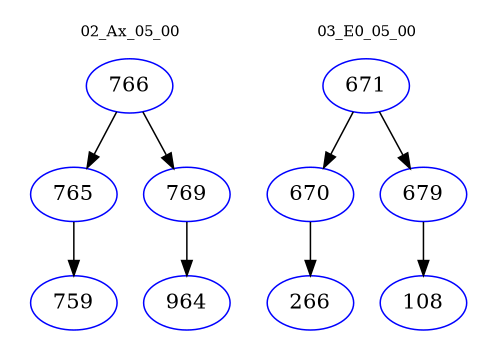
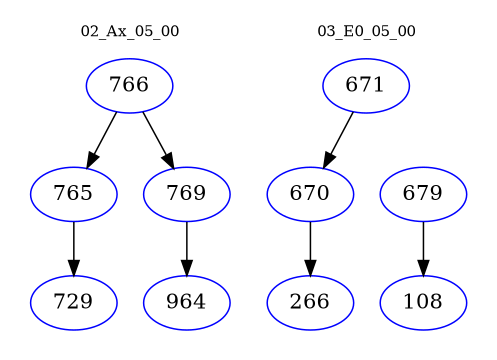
edge "671" -> "679": removed
node "759": label "759" -> "729"
